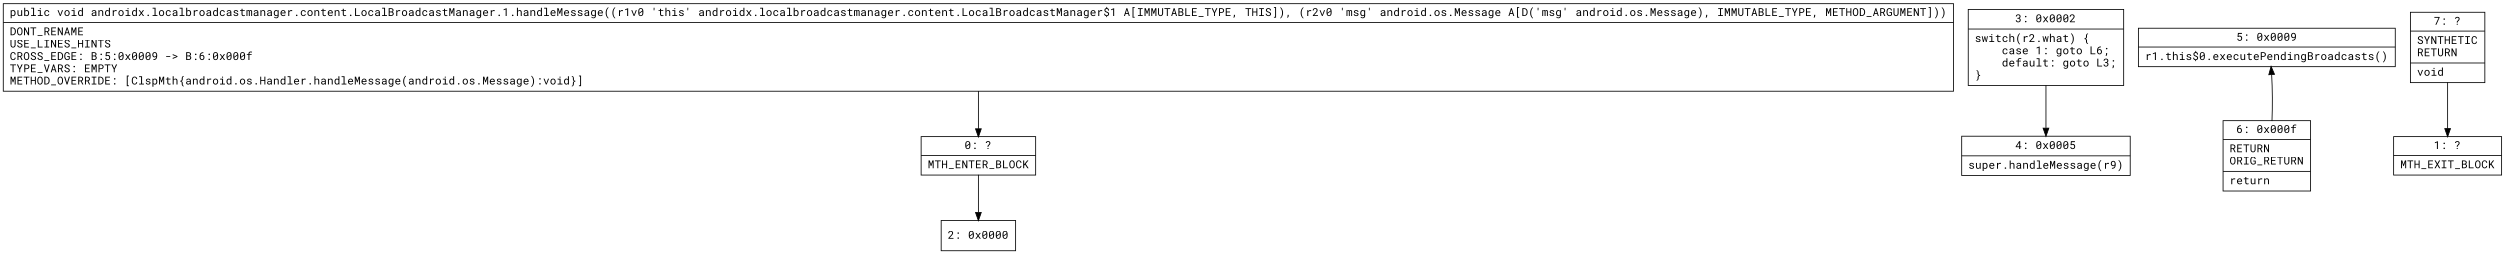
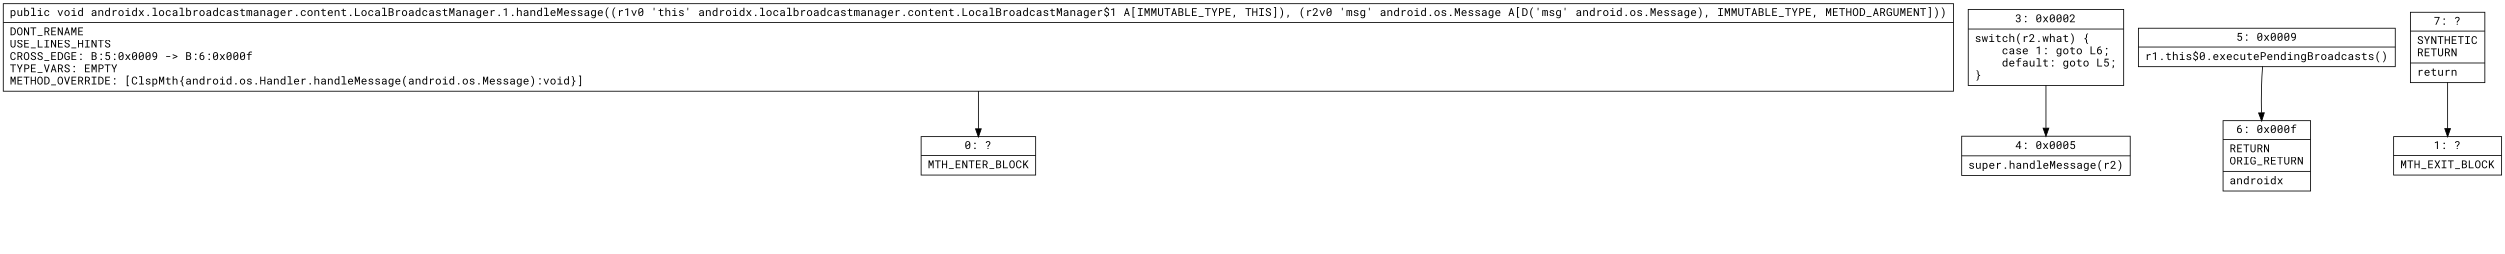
node "3: 0x0002": text "default: goto L3;" -> "default: goto L5;"
node "7: ?": text "void" -> "return"
edge "6: 0x000f" -> "5: 0x0009": reversed
node "4: 0x0005": text "super.handleMessage(r9)" -> "super.handleMessage(r2)"
node "6: 0x000f": text "return" -> "androidx"
node "2: 0x0000": removed
